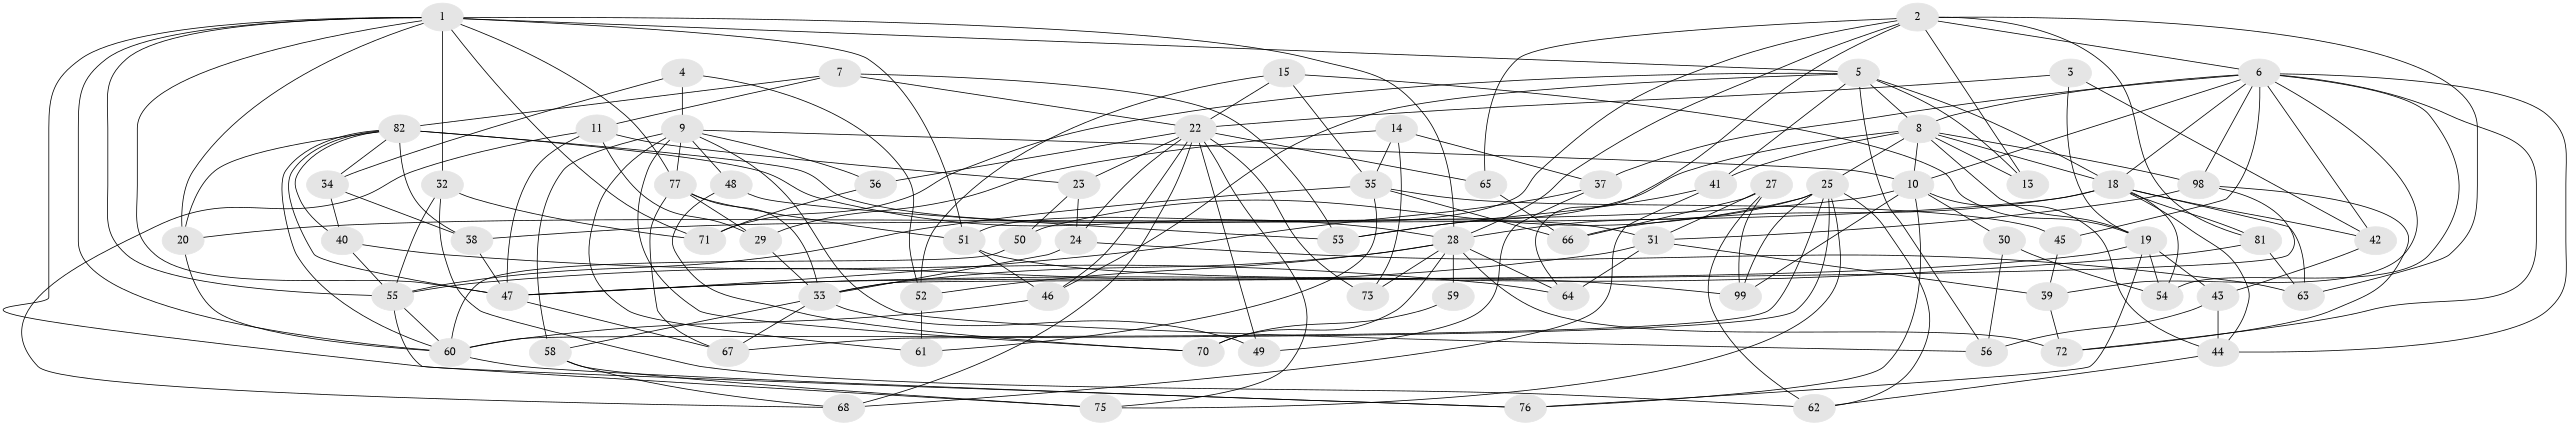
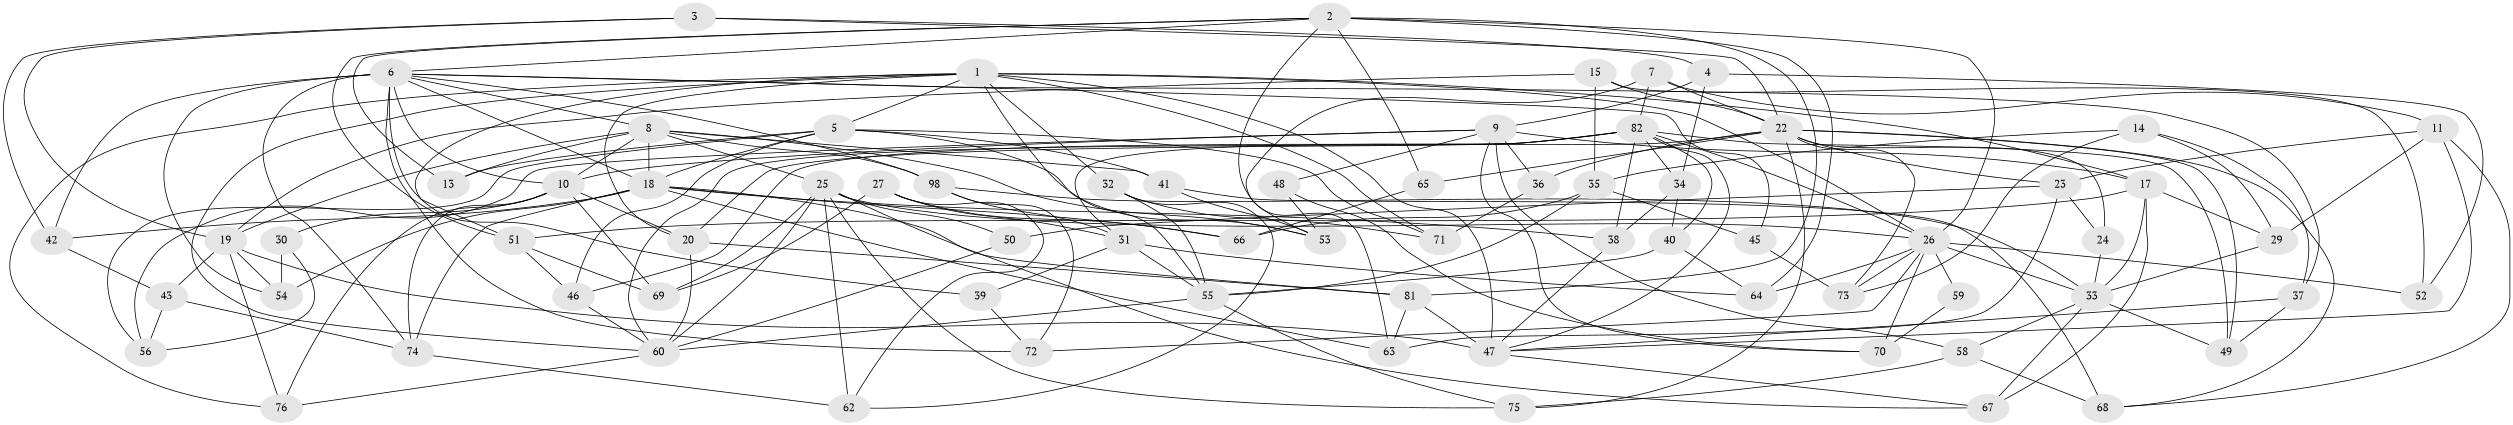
edge "3" -- "4": added
edge "5" -- "8": now "5" -- "53"
edge "82" -- "49": added
node "77": label "77" -> "17"
node "28": label "28" -> "26"
edge "24" -- "63": now "23" -- "63"
edge "20" -- "81": added
edge "45" -- "39": now "45" -- "73"
node "99": label "99" -> "69"
node "61": removed
node "44": label "44" -> "74"
